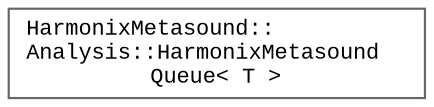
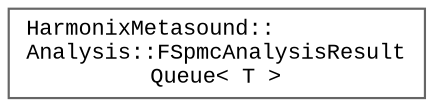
node "HarmonixMetasound:: Analysis::HarmonixMetasound Queue< T >": label "HarmonixMetasound:: Analysis::HarmonixMetasound Queue< T >" -> "HarmonixMetasound:: Analysis::FSpmcAnalysisResult Queue< T >"
